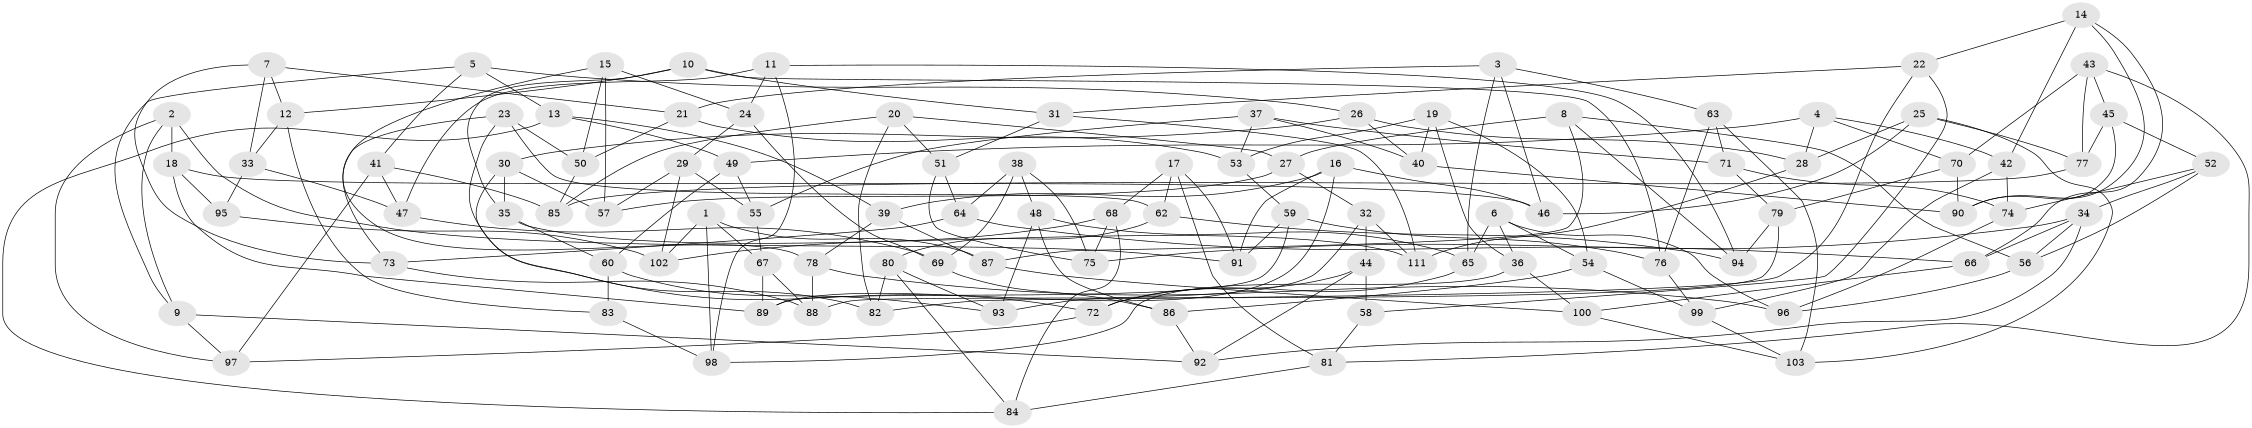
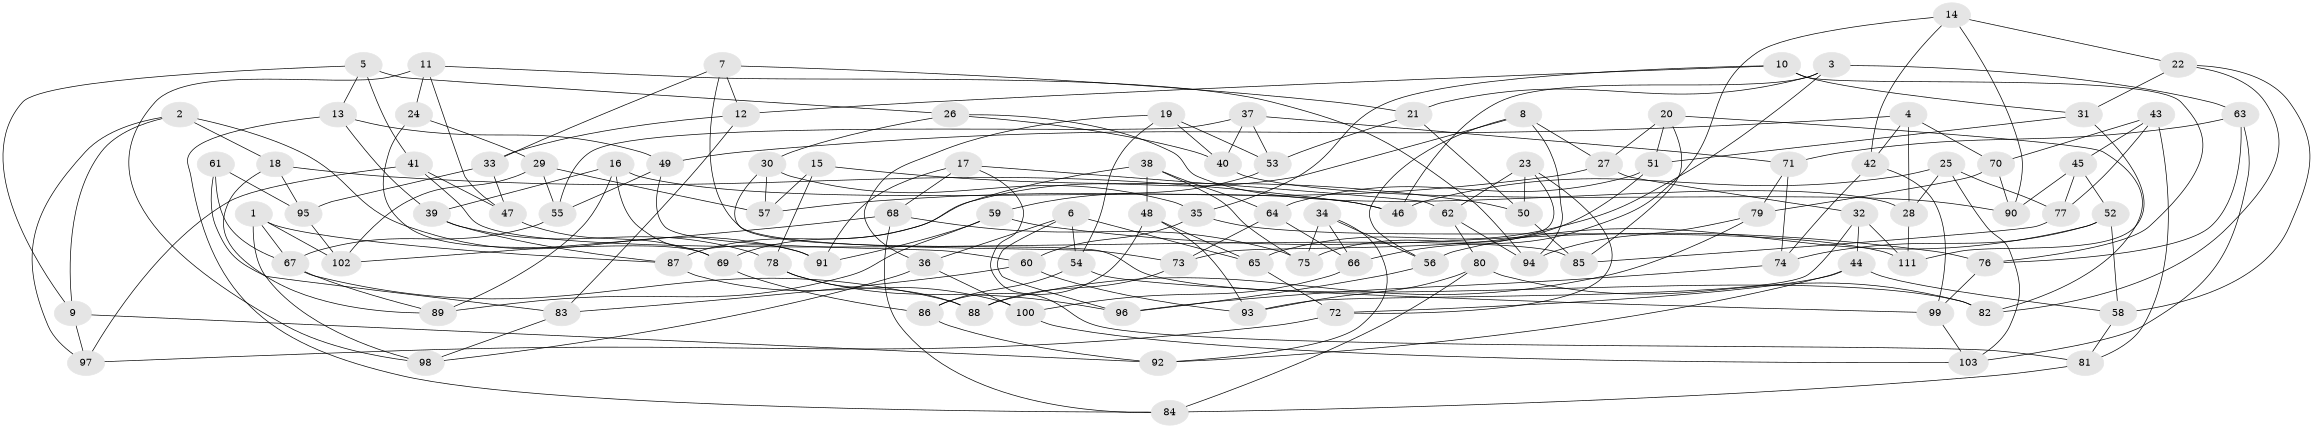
edge "15" -- "24": removed
node "61": added
edge "52" -- "34": now "52" -- "58"
